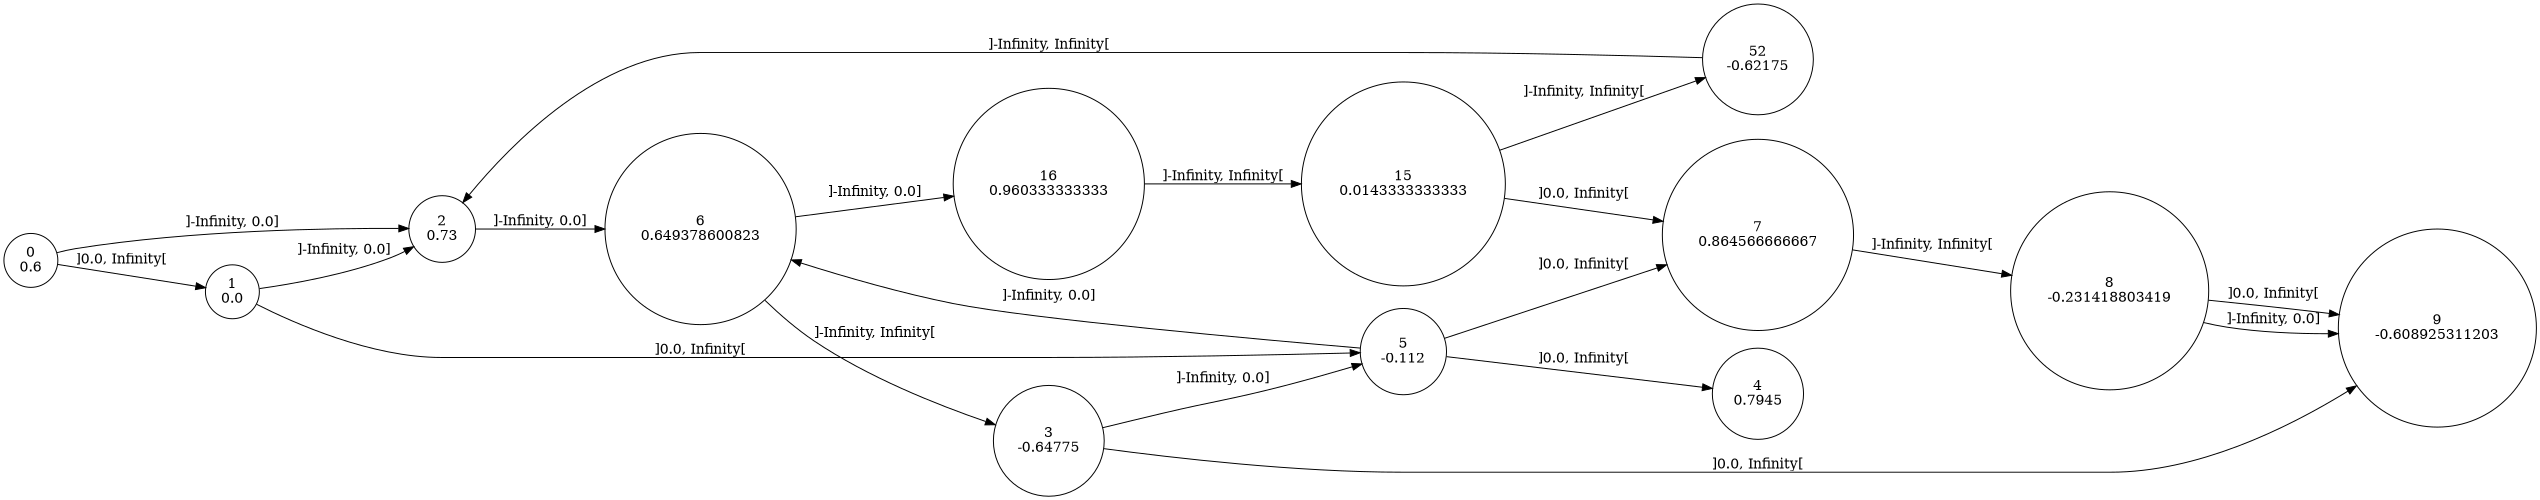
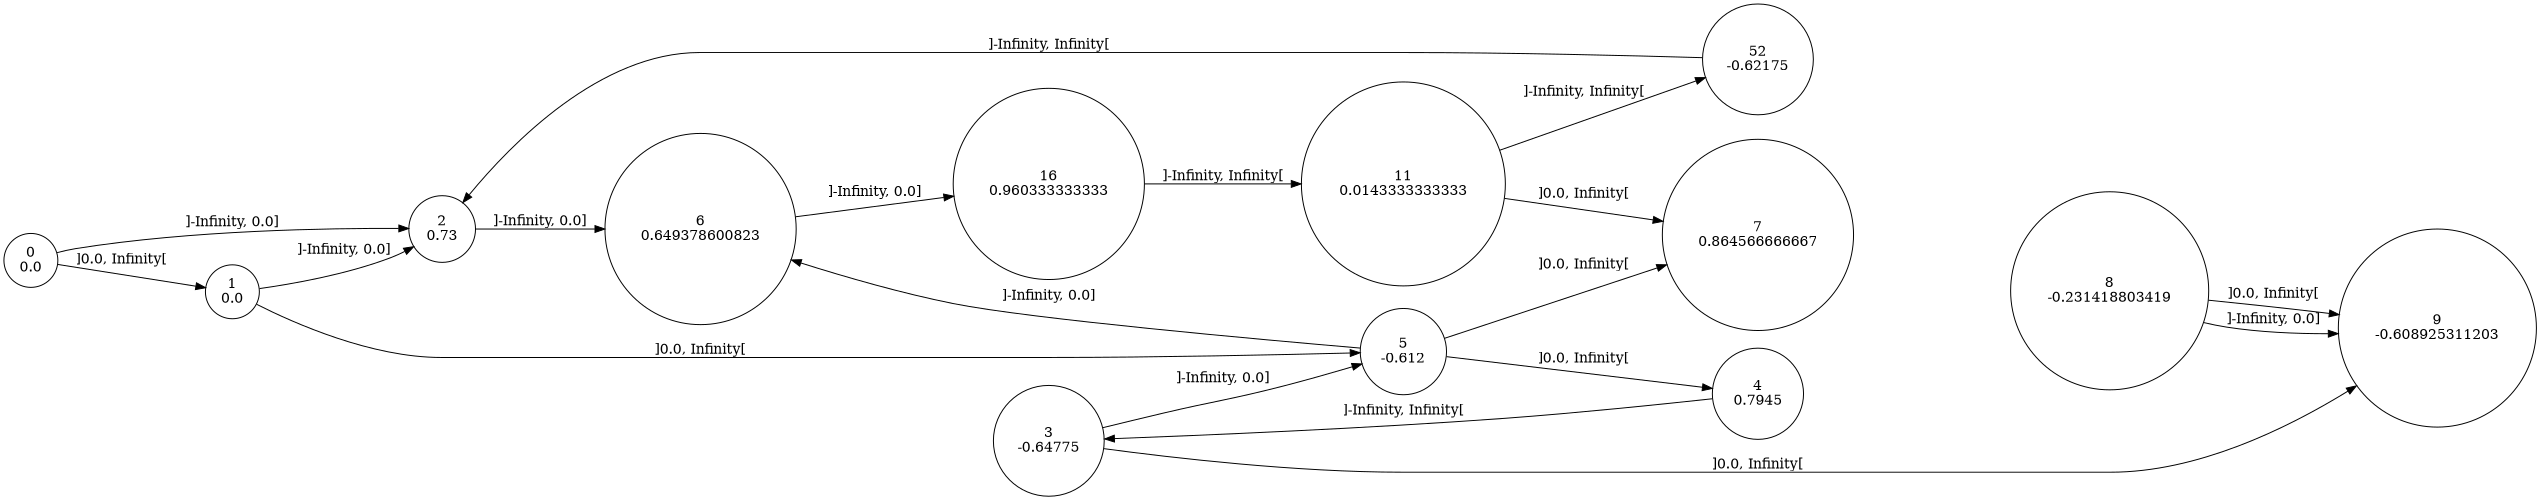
node "15 0.0143333333333": label "15 0.0143333333333" -> "11 0.0143333333333"
node "0 0.6": label "0 0.6" -> "0 0.0"
edge "7 0.864566666667" -> "8 -0.231418803419": removed, label "]-Infinity, Infinity["
node "5 -0.112": label "5 -0.112" -> "5 -0.612"
edge "6 0.649378600823" -> "3 -0.64775": now "4 0.7945" -> "3 -0.64775"
